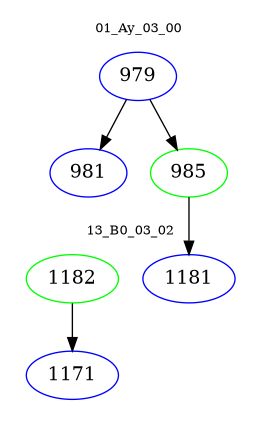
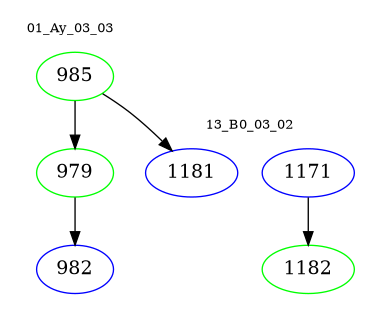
cluster "01_Ay_03_00": label "01_Ay_03_00" -> "01_Ay_03_03"
node "979": color blue -> green
edge "979" -> "985": reversed
node "981": label "981" -> "982"
edge "1182" -> "1171": reversed
